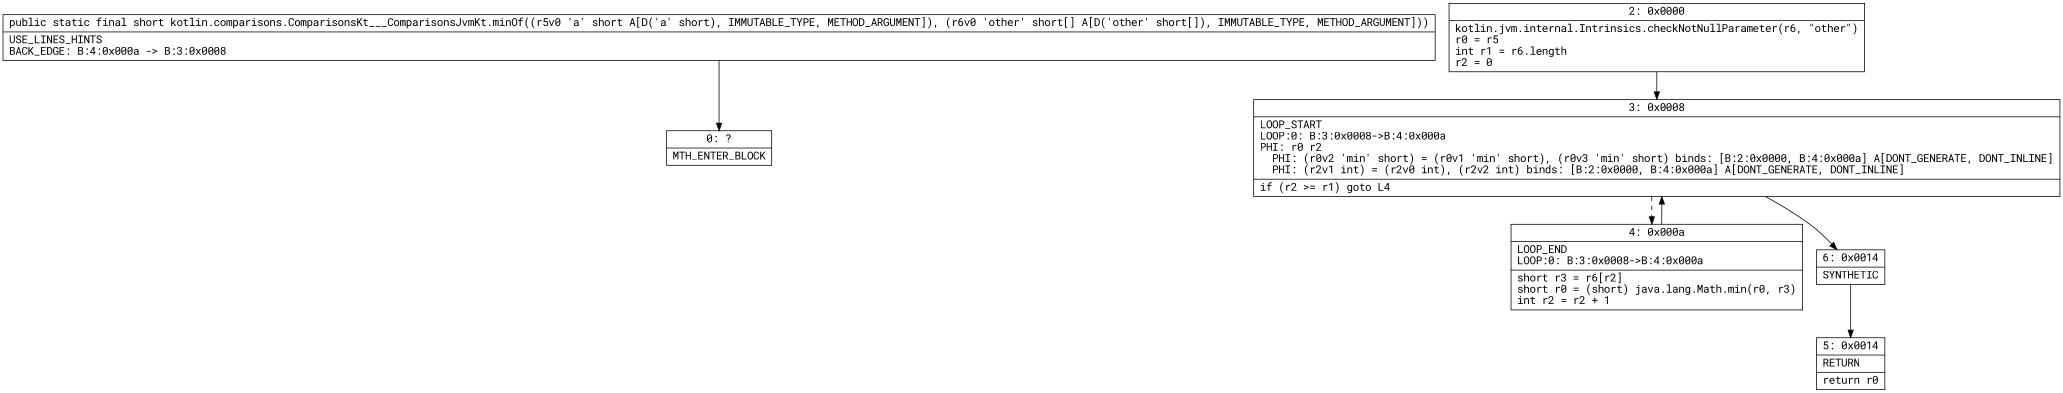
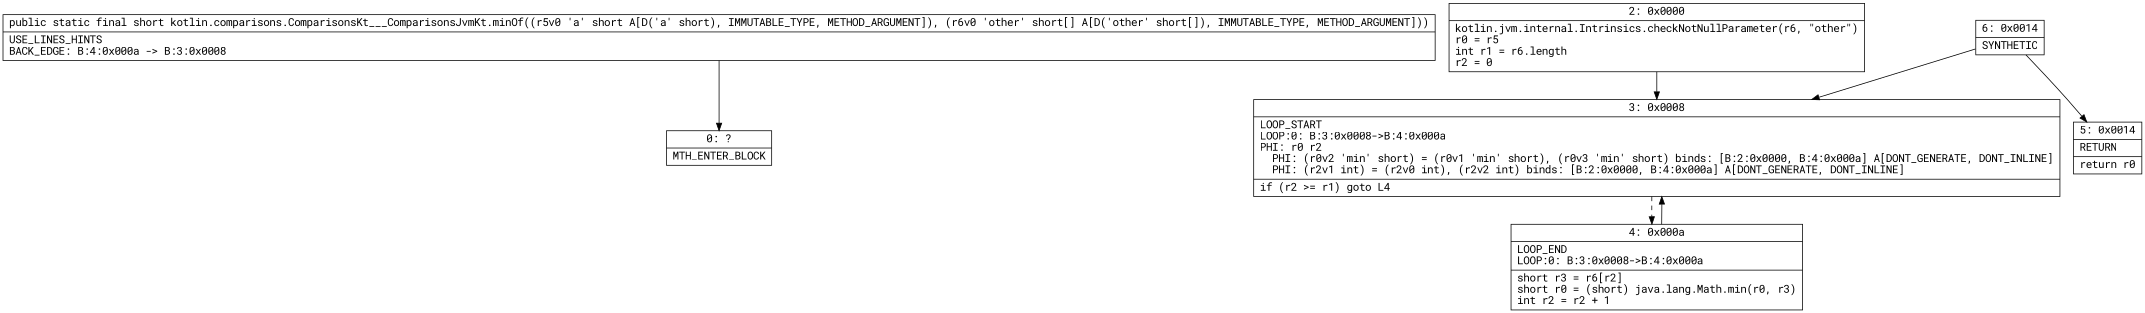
edge "3: 0x0008" -> "6: 0x0014": reversed
